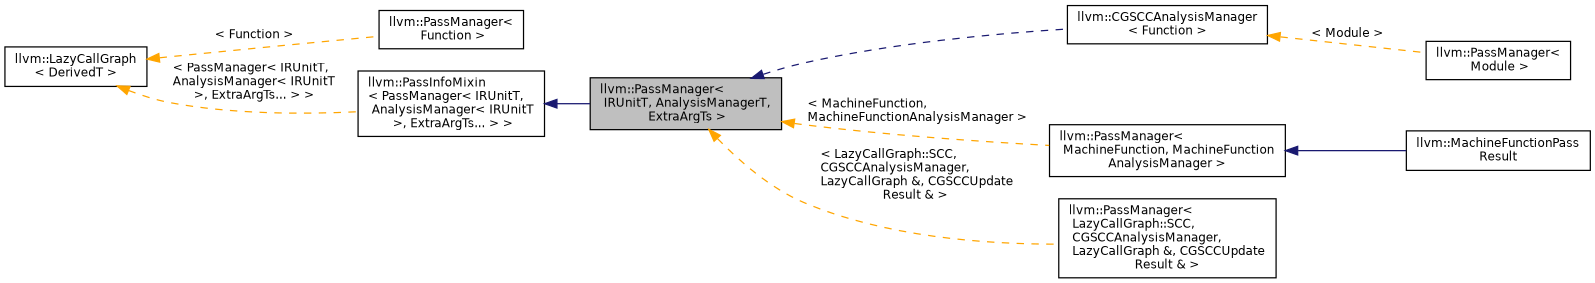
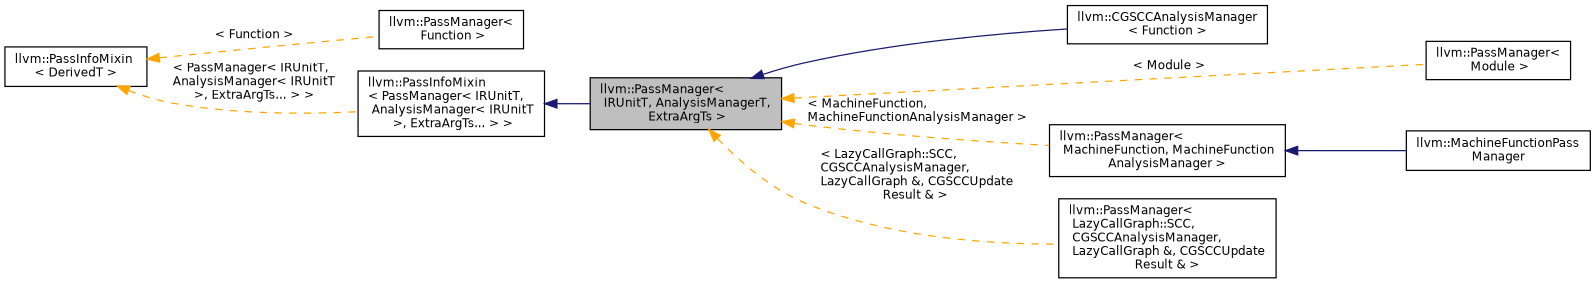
edge "llvm::CGSCCAnalysisManager < Function >" -> "llvm::PassManager< IRUnitT, AnalysisManagerT, ExtraArgTs >": style dashed -> solid
edge "llvm::PassManager< Module >" -> "llvm::CGSCCAnalysisManager < Function >": now "llvm::PassManager< Module >" -> "llvm::PassManager< IRUnitT, AnalysisManagerT, ExtraArgTs >"
node "llvm::LazyCallGraph < DerivedT >": label "llvm::LazyCallGraph < DerivedT >" -> "llvm::PassInfoMixin < DerivedT >"
node "llvm::MachineFunctionPass Result": label "llvm::MachineFunctionPass Result" -> "llvm::MachineFunctionPass Manager"
